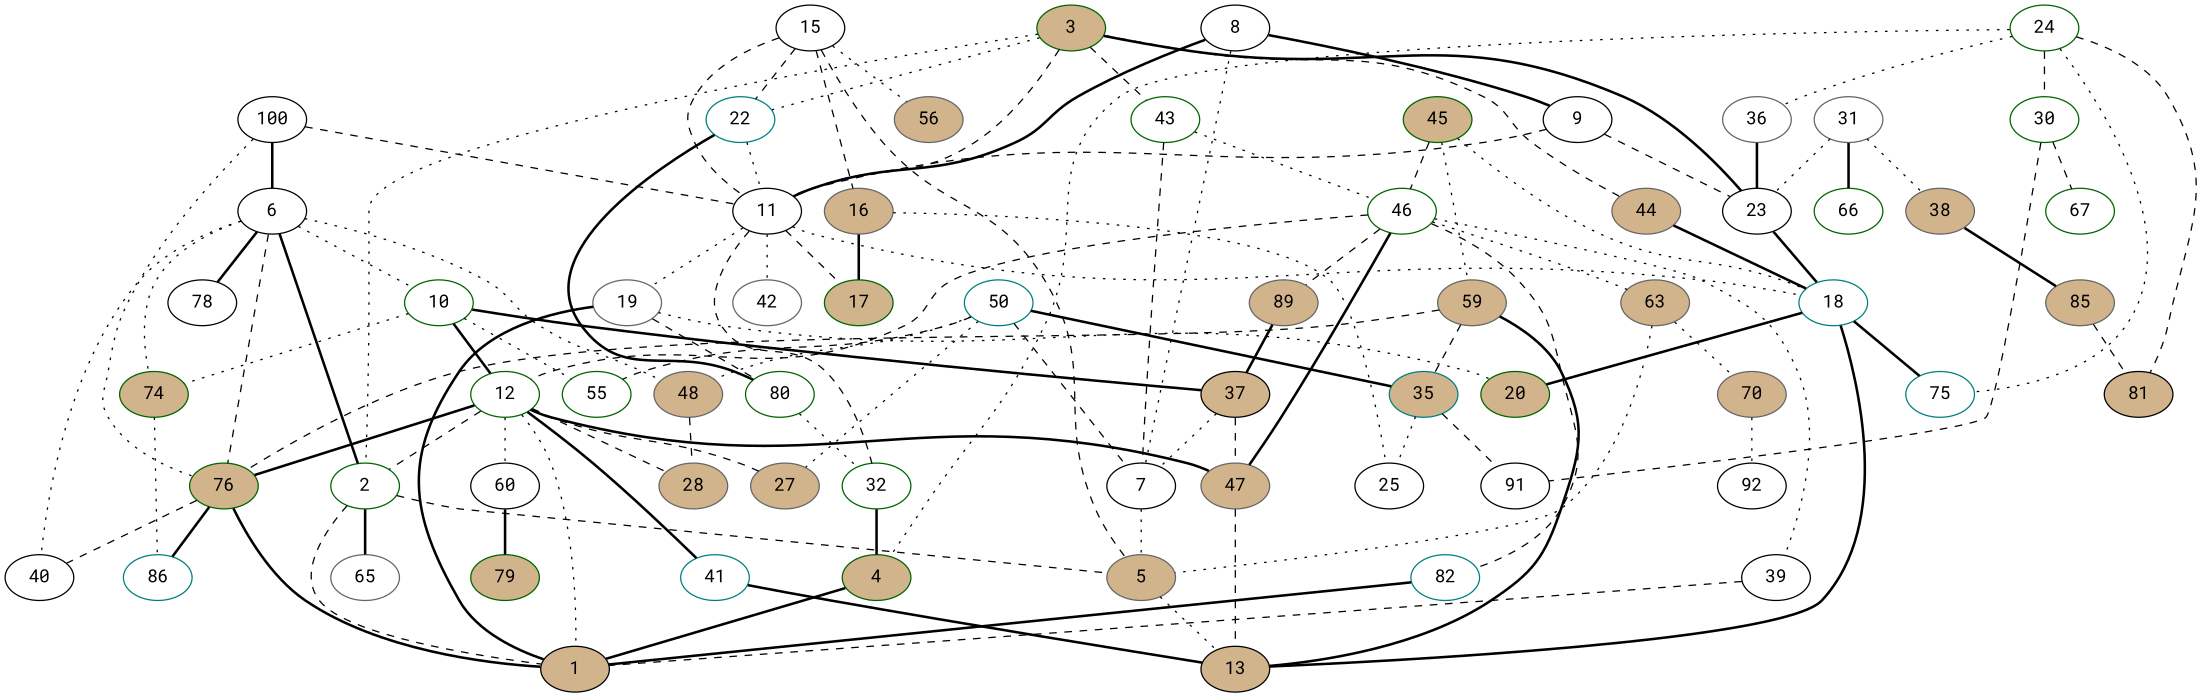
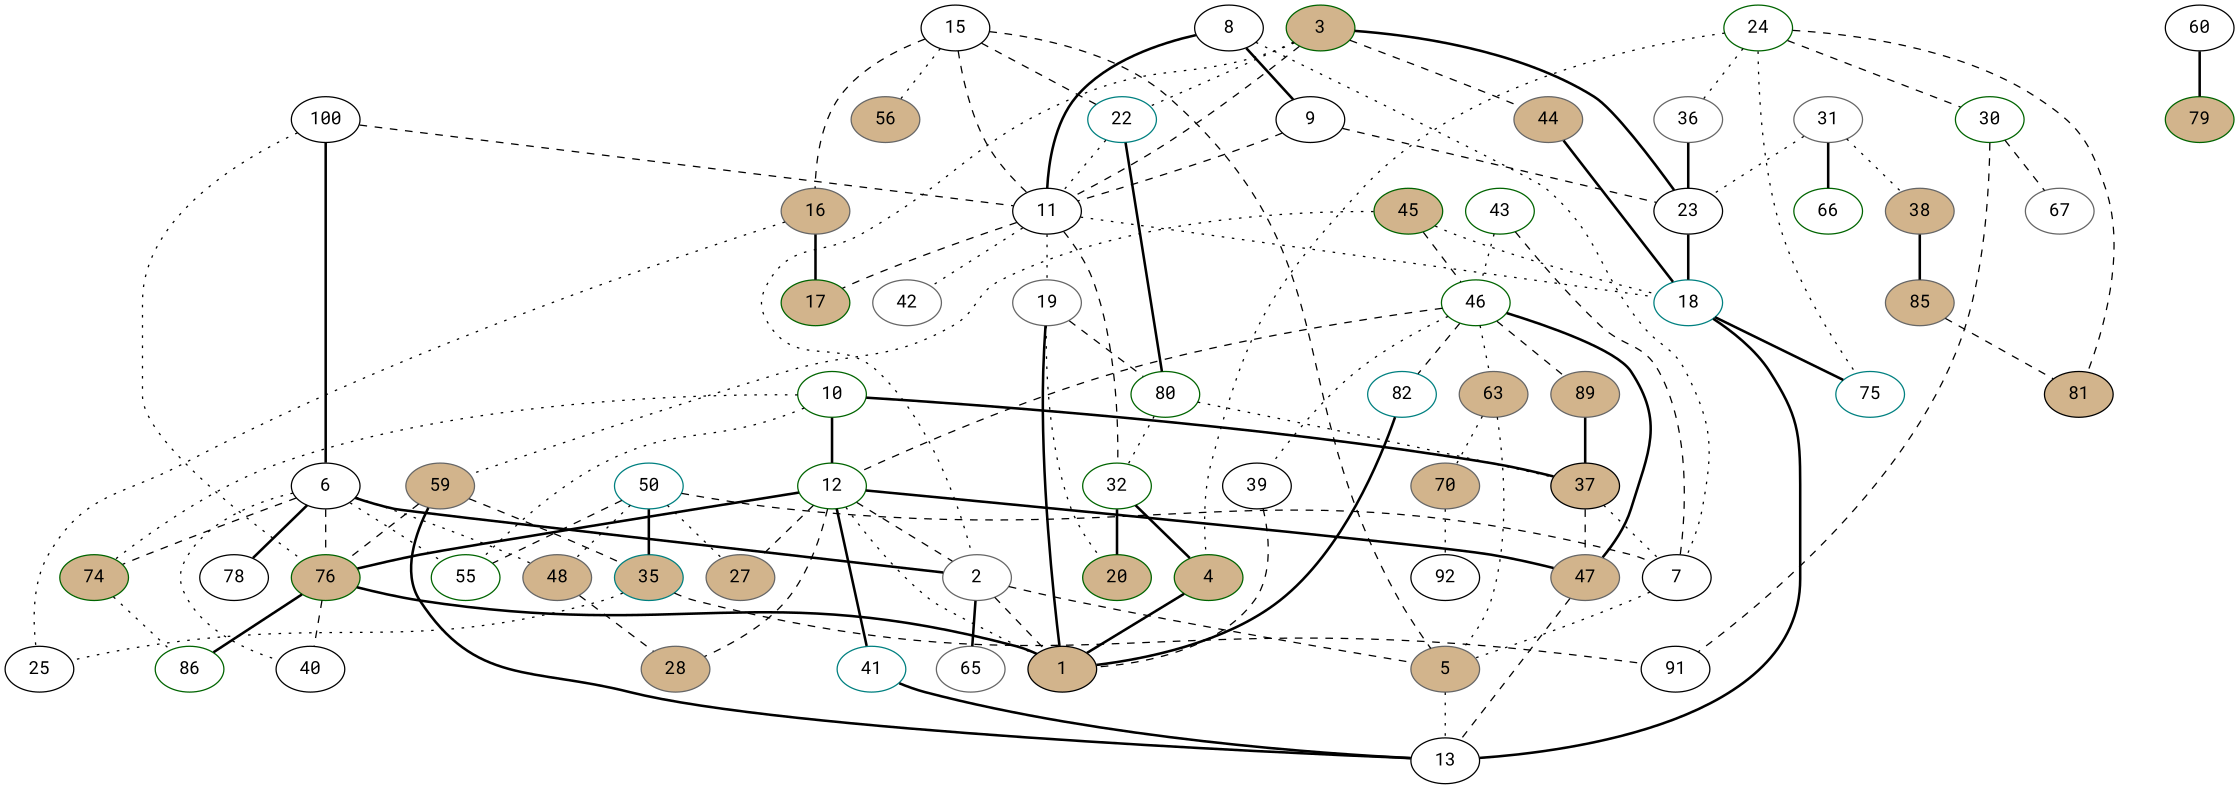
edge "3" -- "43": removed
node "67": color darkgreen -> gray40
edge "6" -- "10": now "6" -- "55"
edge "6" -- "74": style dotted -> dashed
edge "18" -- "20": now "32" -- "20"
edge "80" -- "37": added
edge "12" -- "60": removed
node "2": color darkgreen -> gray40
node "86": color teal -> darkgreen
node "13": fillcolor tan -> white
